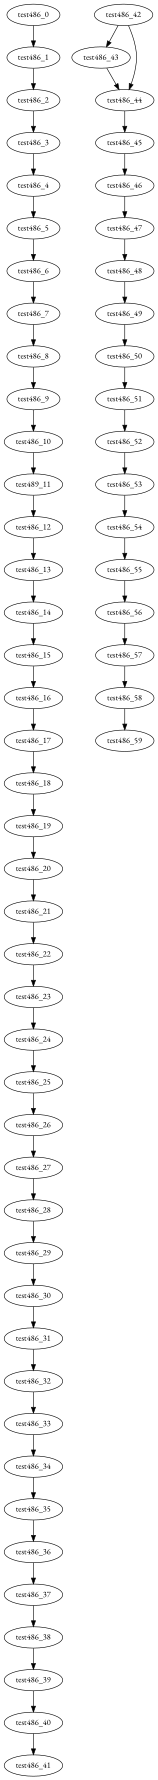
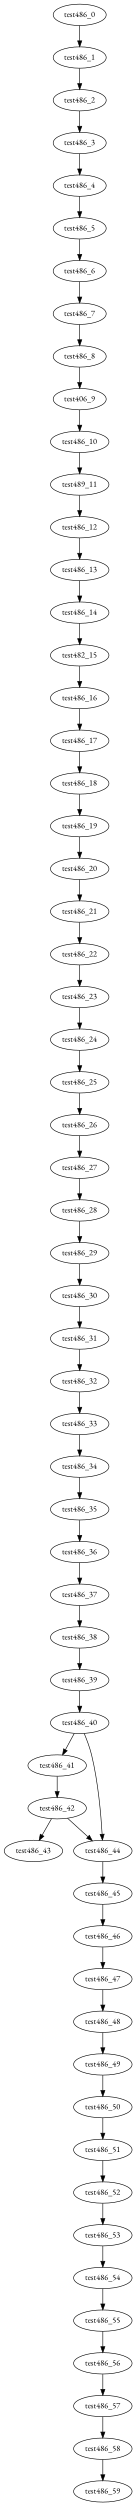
edge "test486_43" -> "test486_44": now "test486_40" -> "test486_44"
node "test486_9": label "test486_9" -> "test406_9"
node "test486_15": label "test486_15" -> "test482_15"
edge "test486_41" -> "test486_42": added
